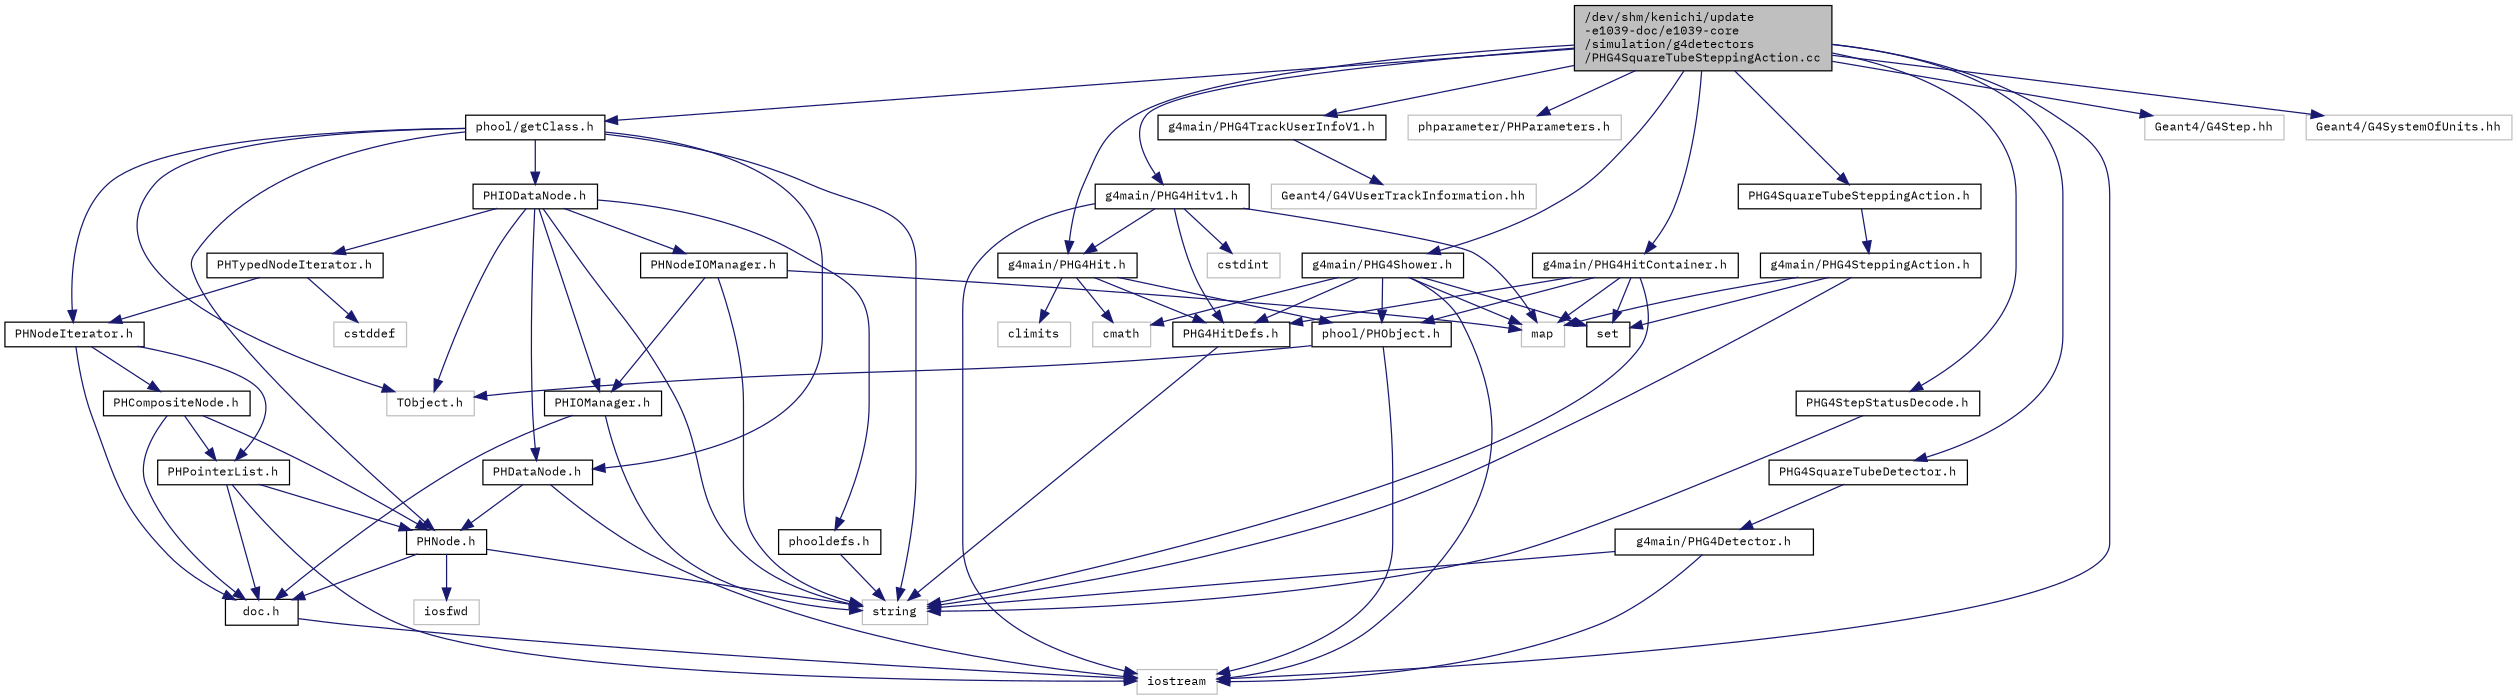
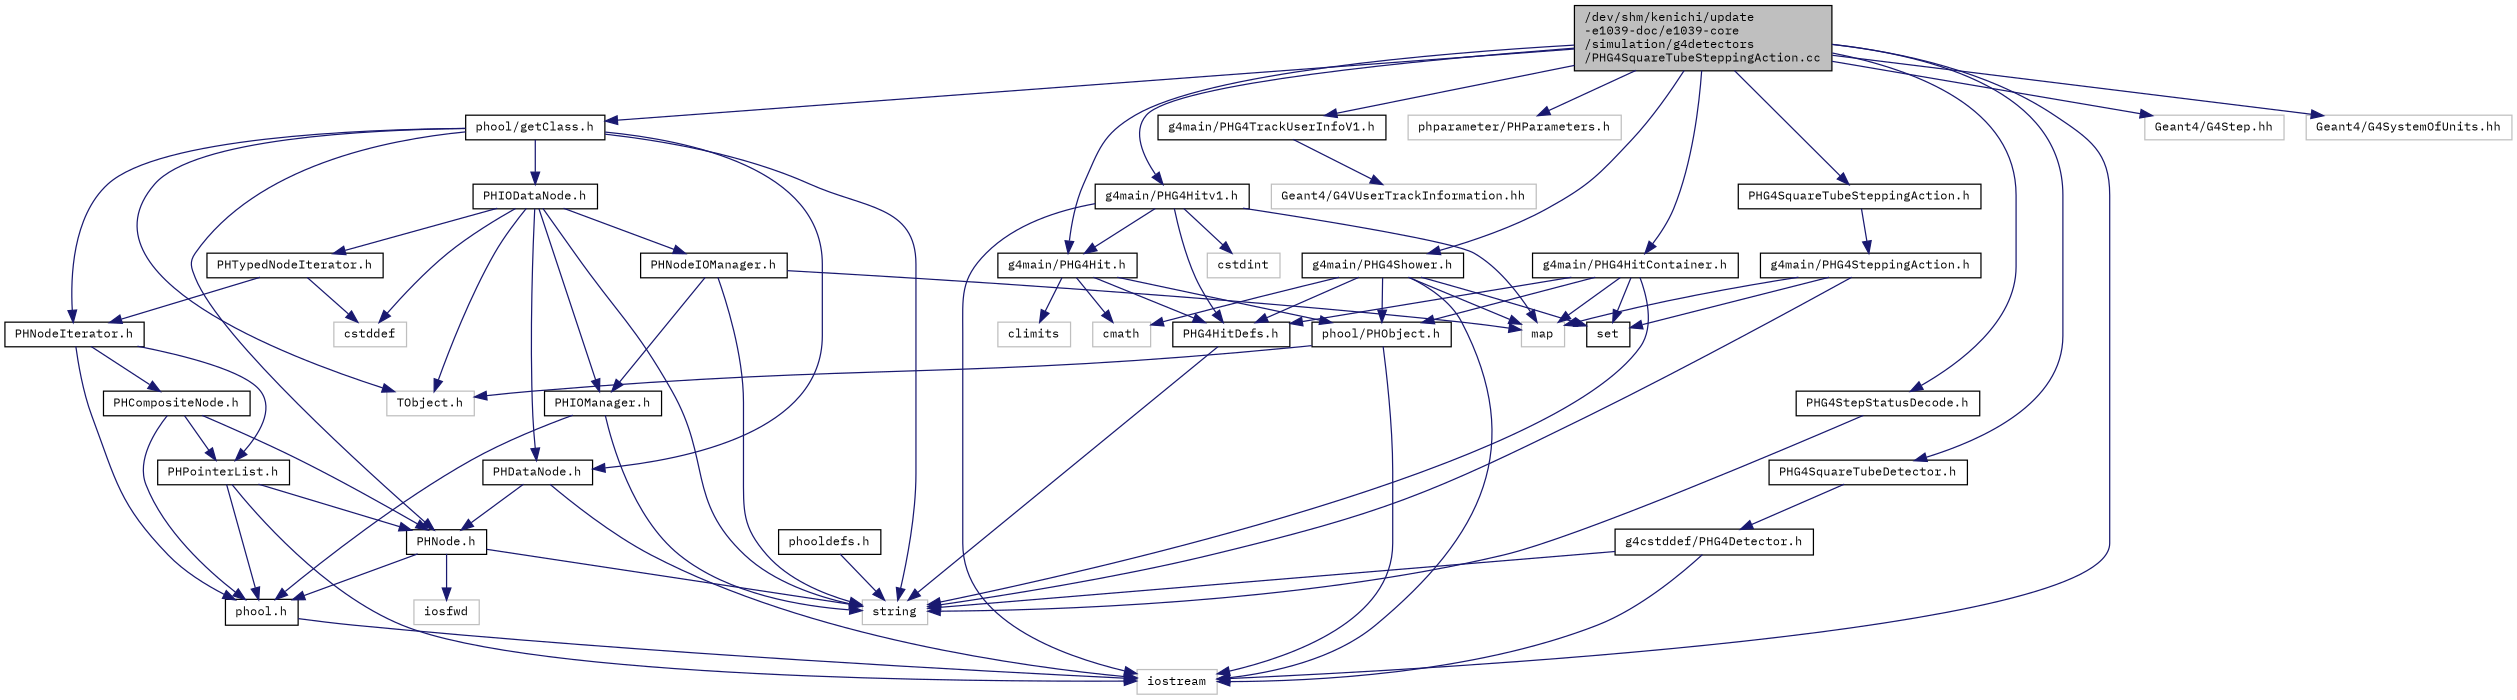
edge "PHIODataNode.h" -> "phooldefs.h": now "PHIODataNode.h" -> "cstddef"
node "g4main/PHG4Detector.h": label "g4main/PHG4Detector.h" -> "g4cstddef/PHG4Detector.h"
node "doc.h": label "doc.h" -> "phool.h"
